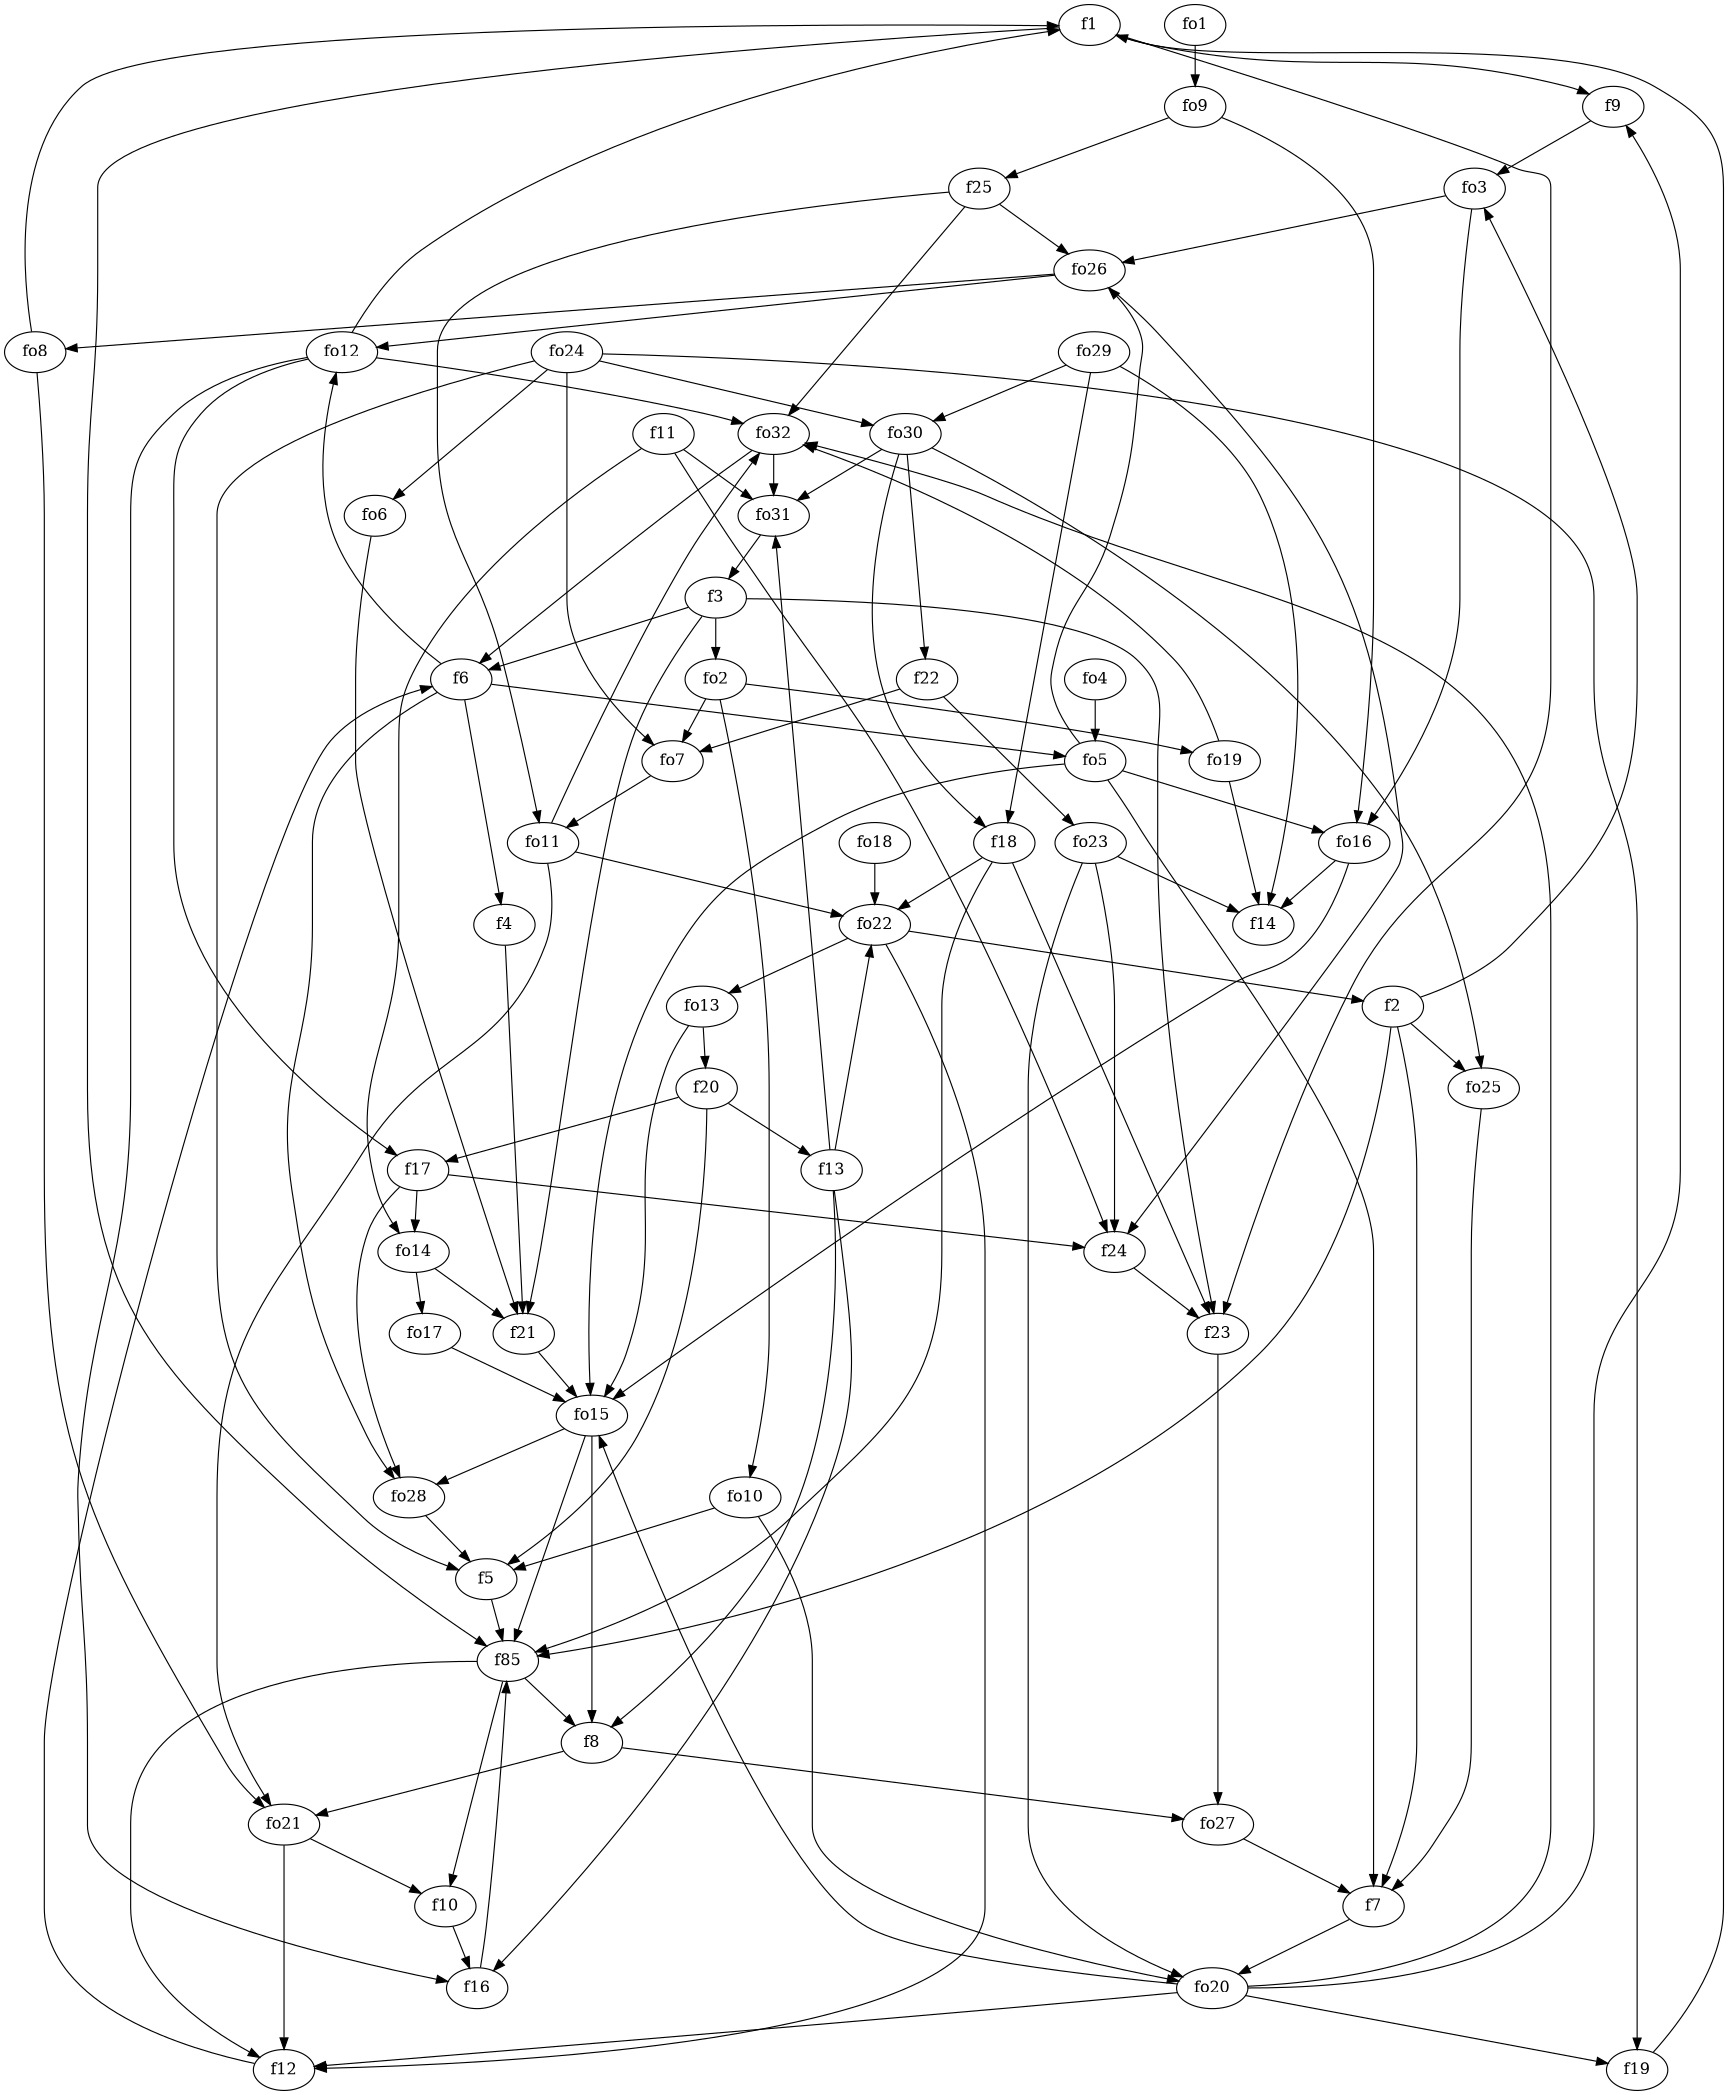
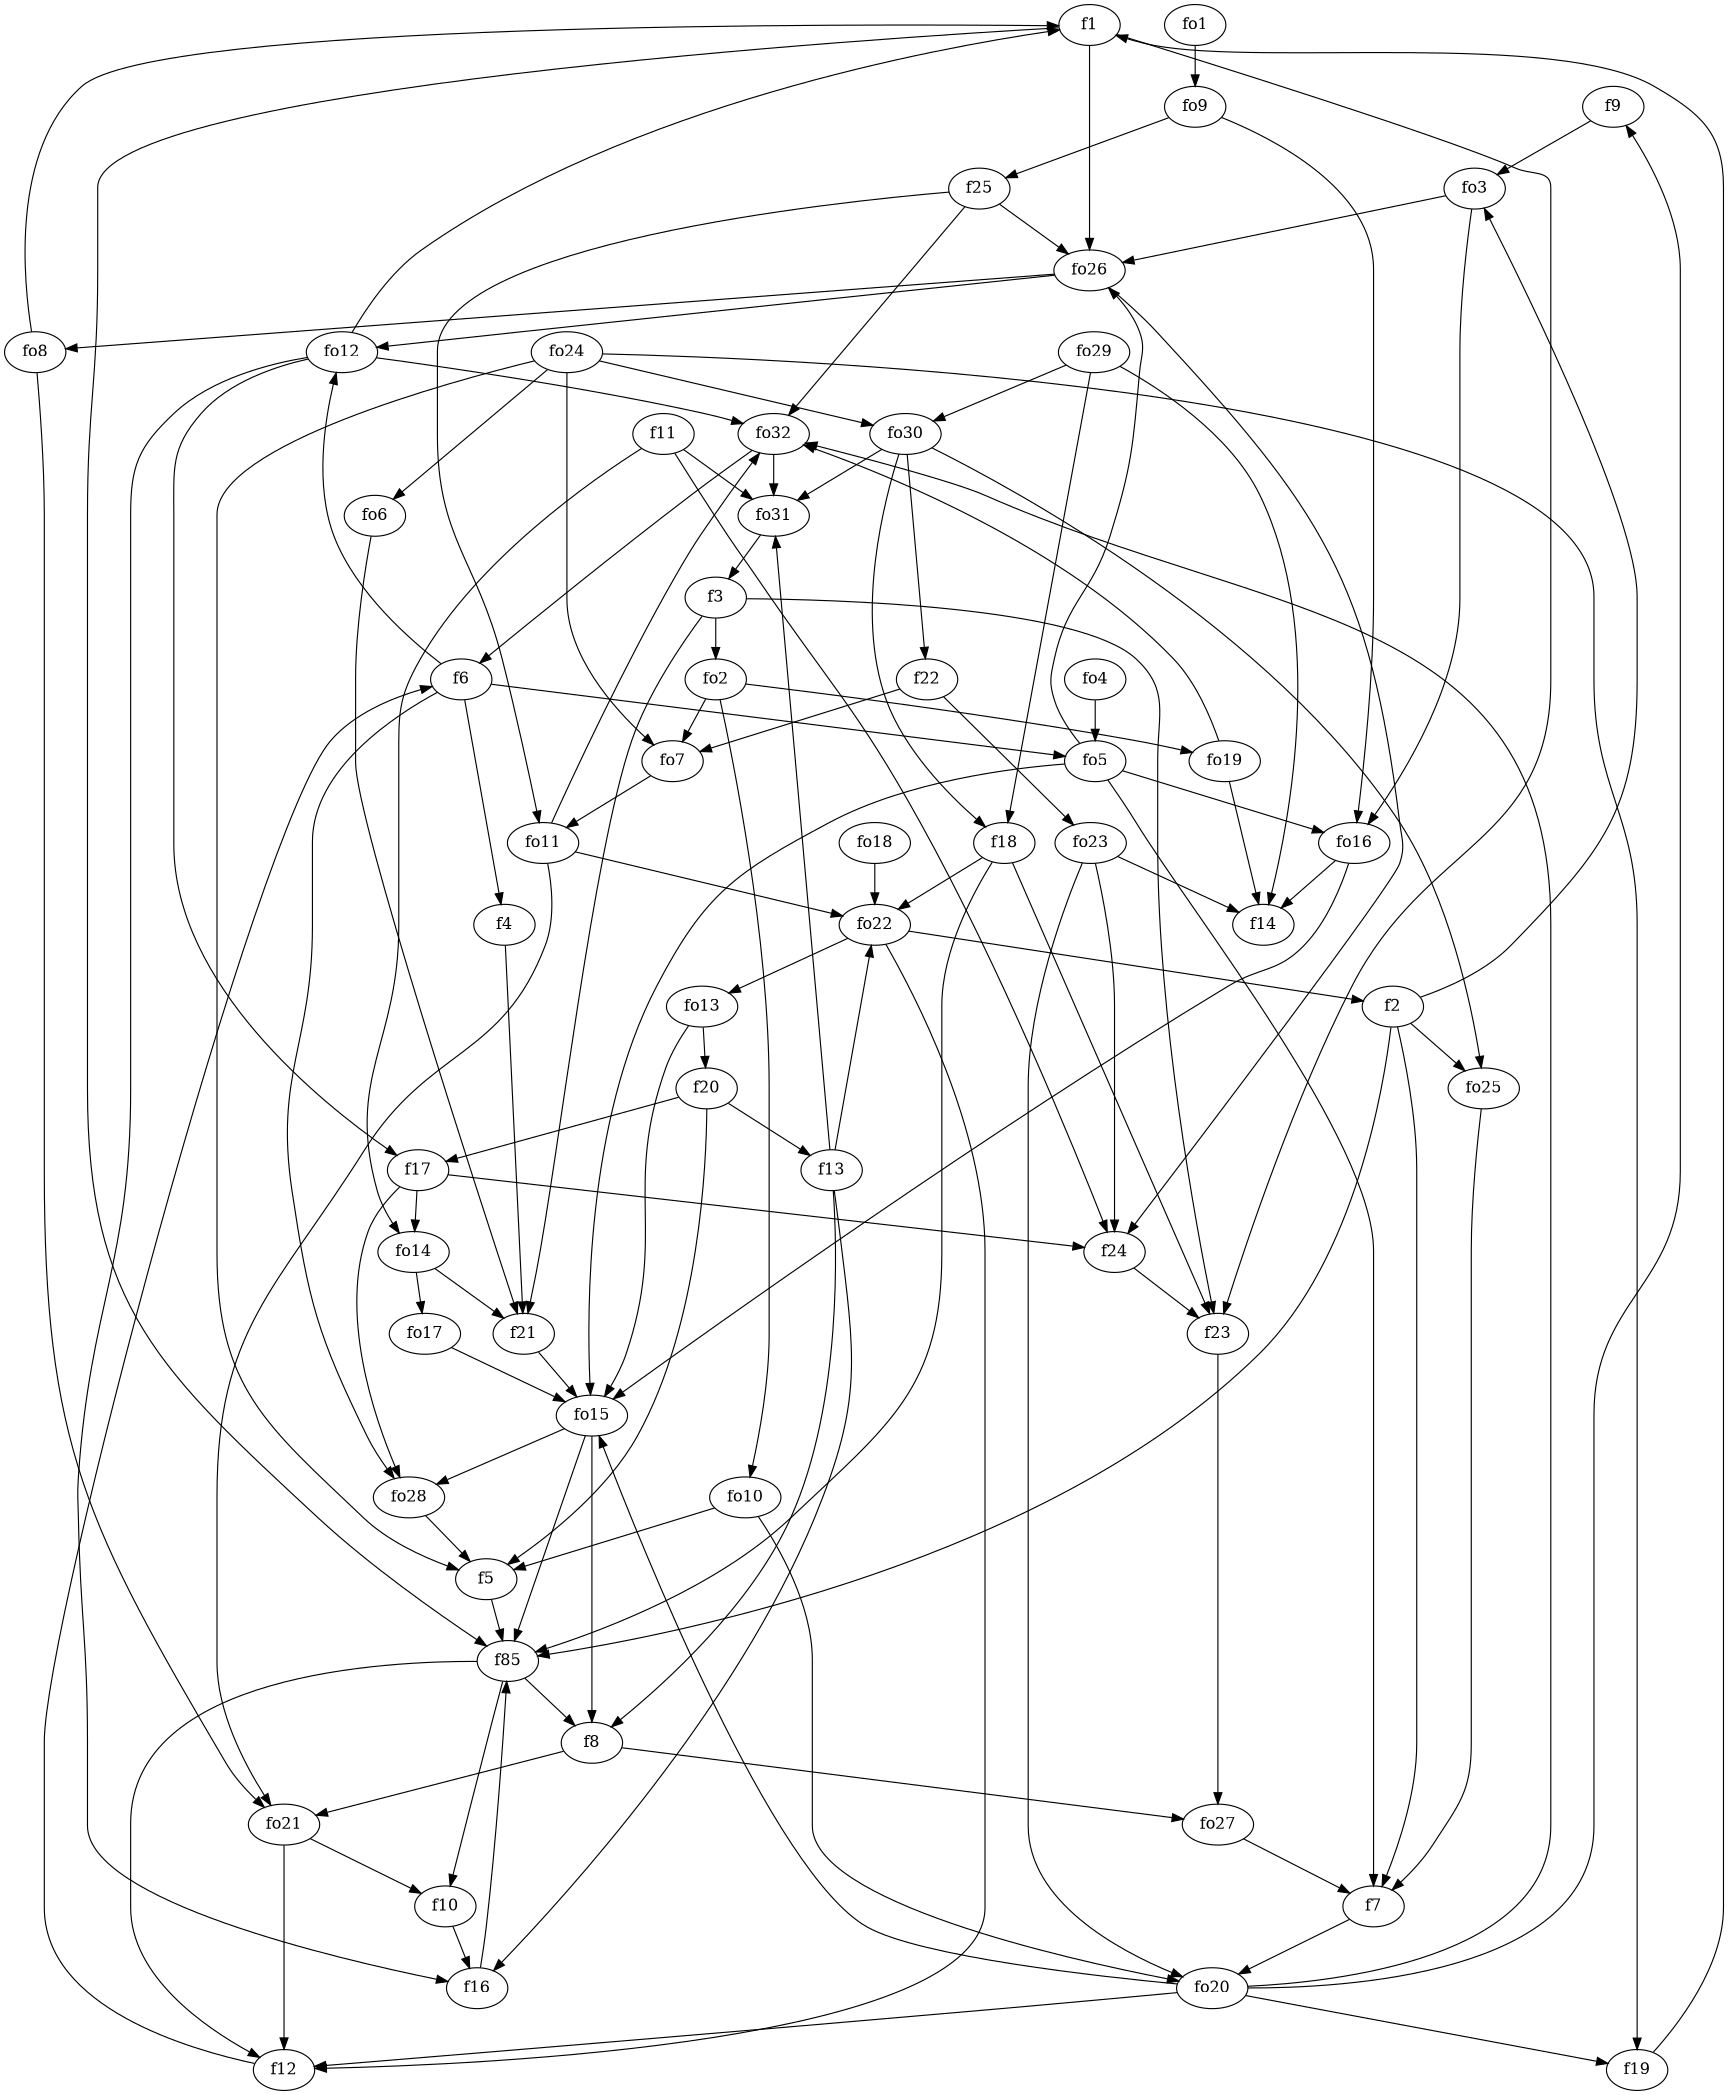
edge "f1" -> "f9": now "f1" -> "fo26"
edge "f3" -> "f6": removed
